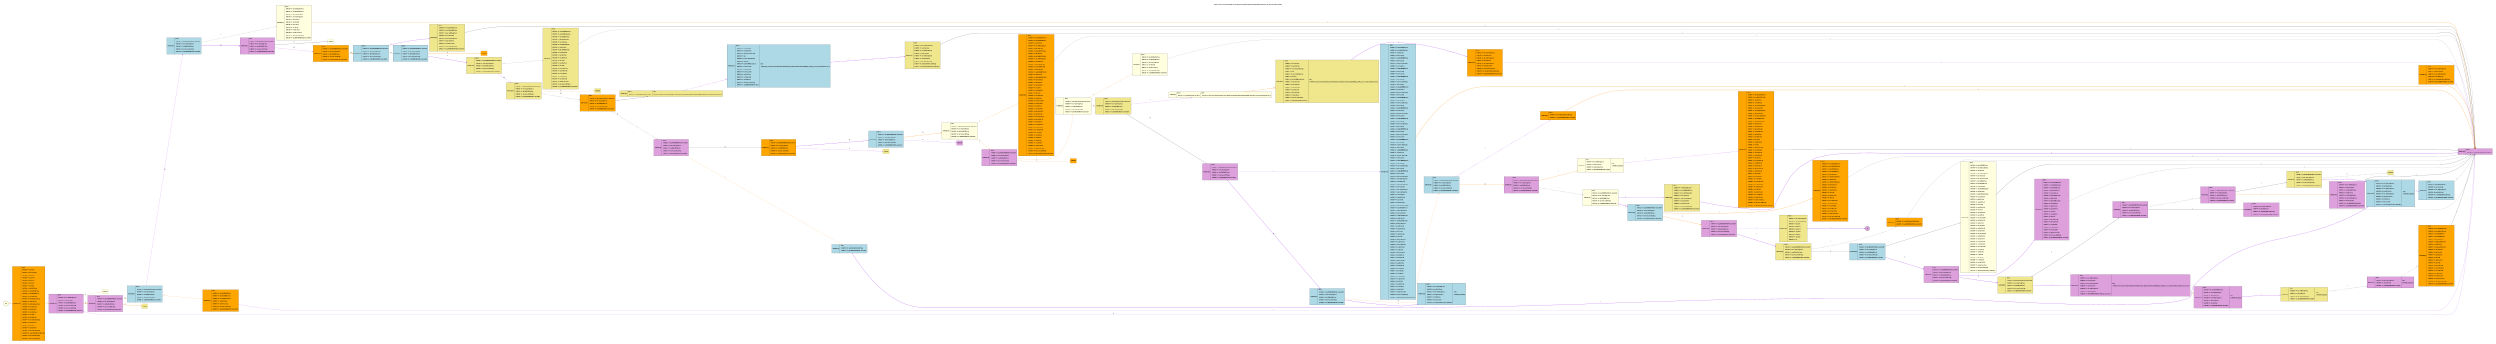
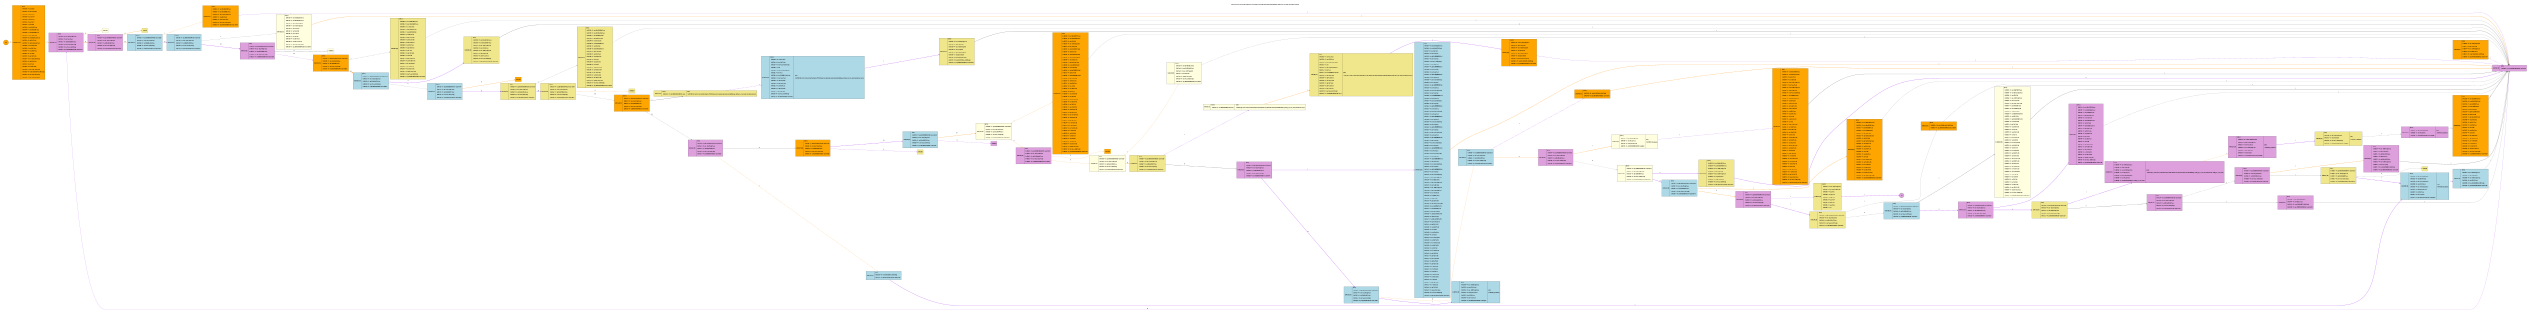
node "0x402489 [86]": added
node "Entry": fillcolor lightyellow -> orange
